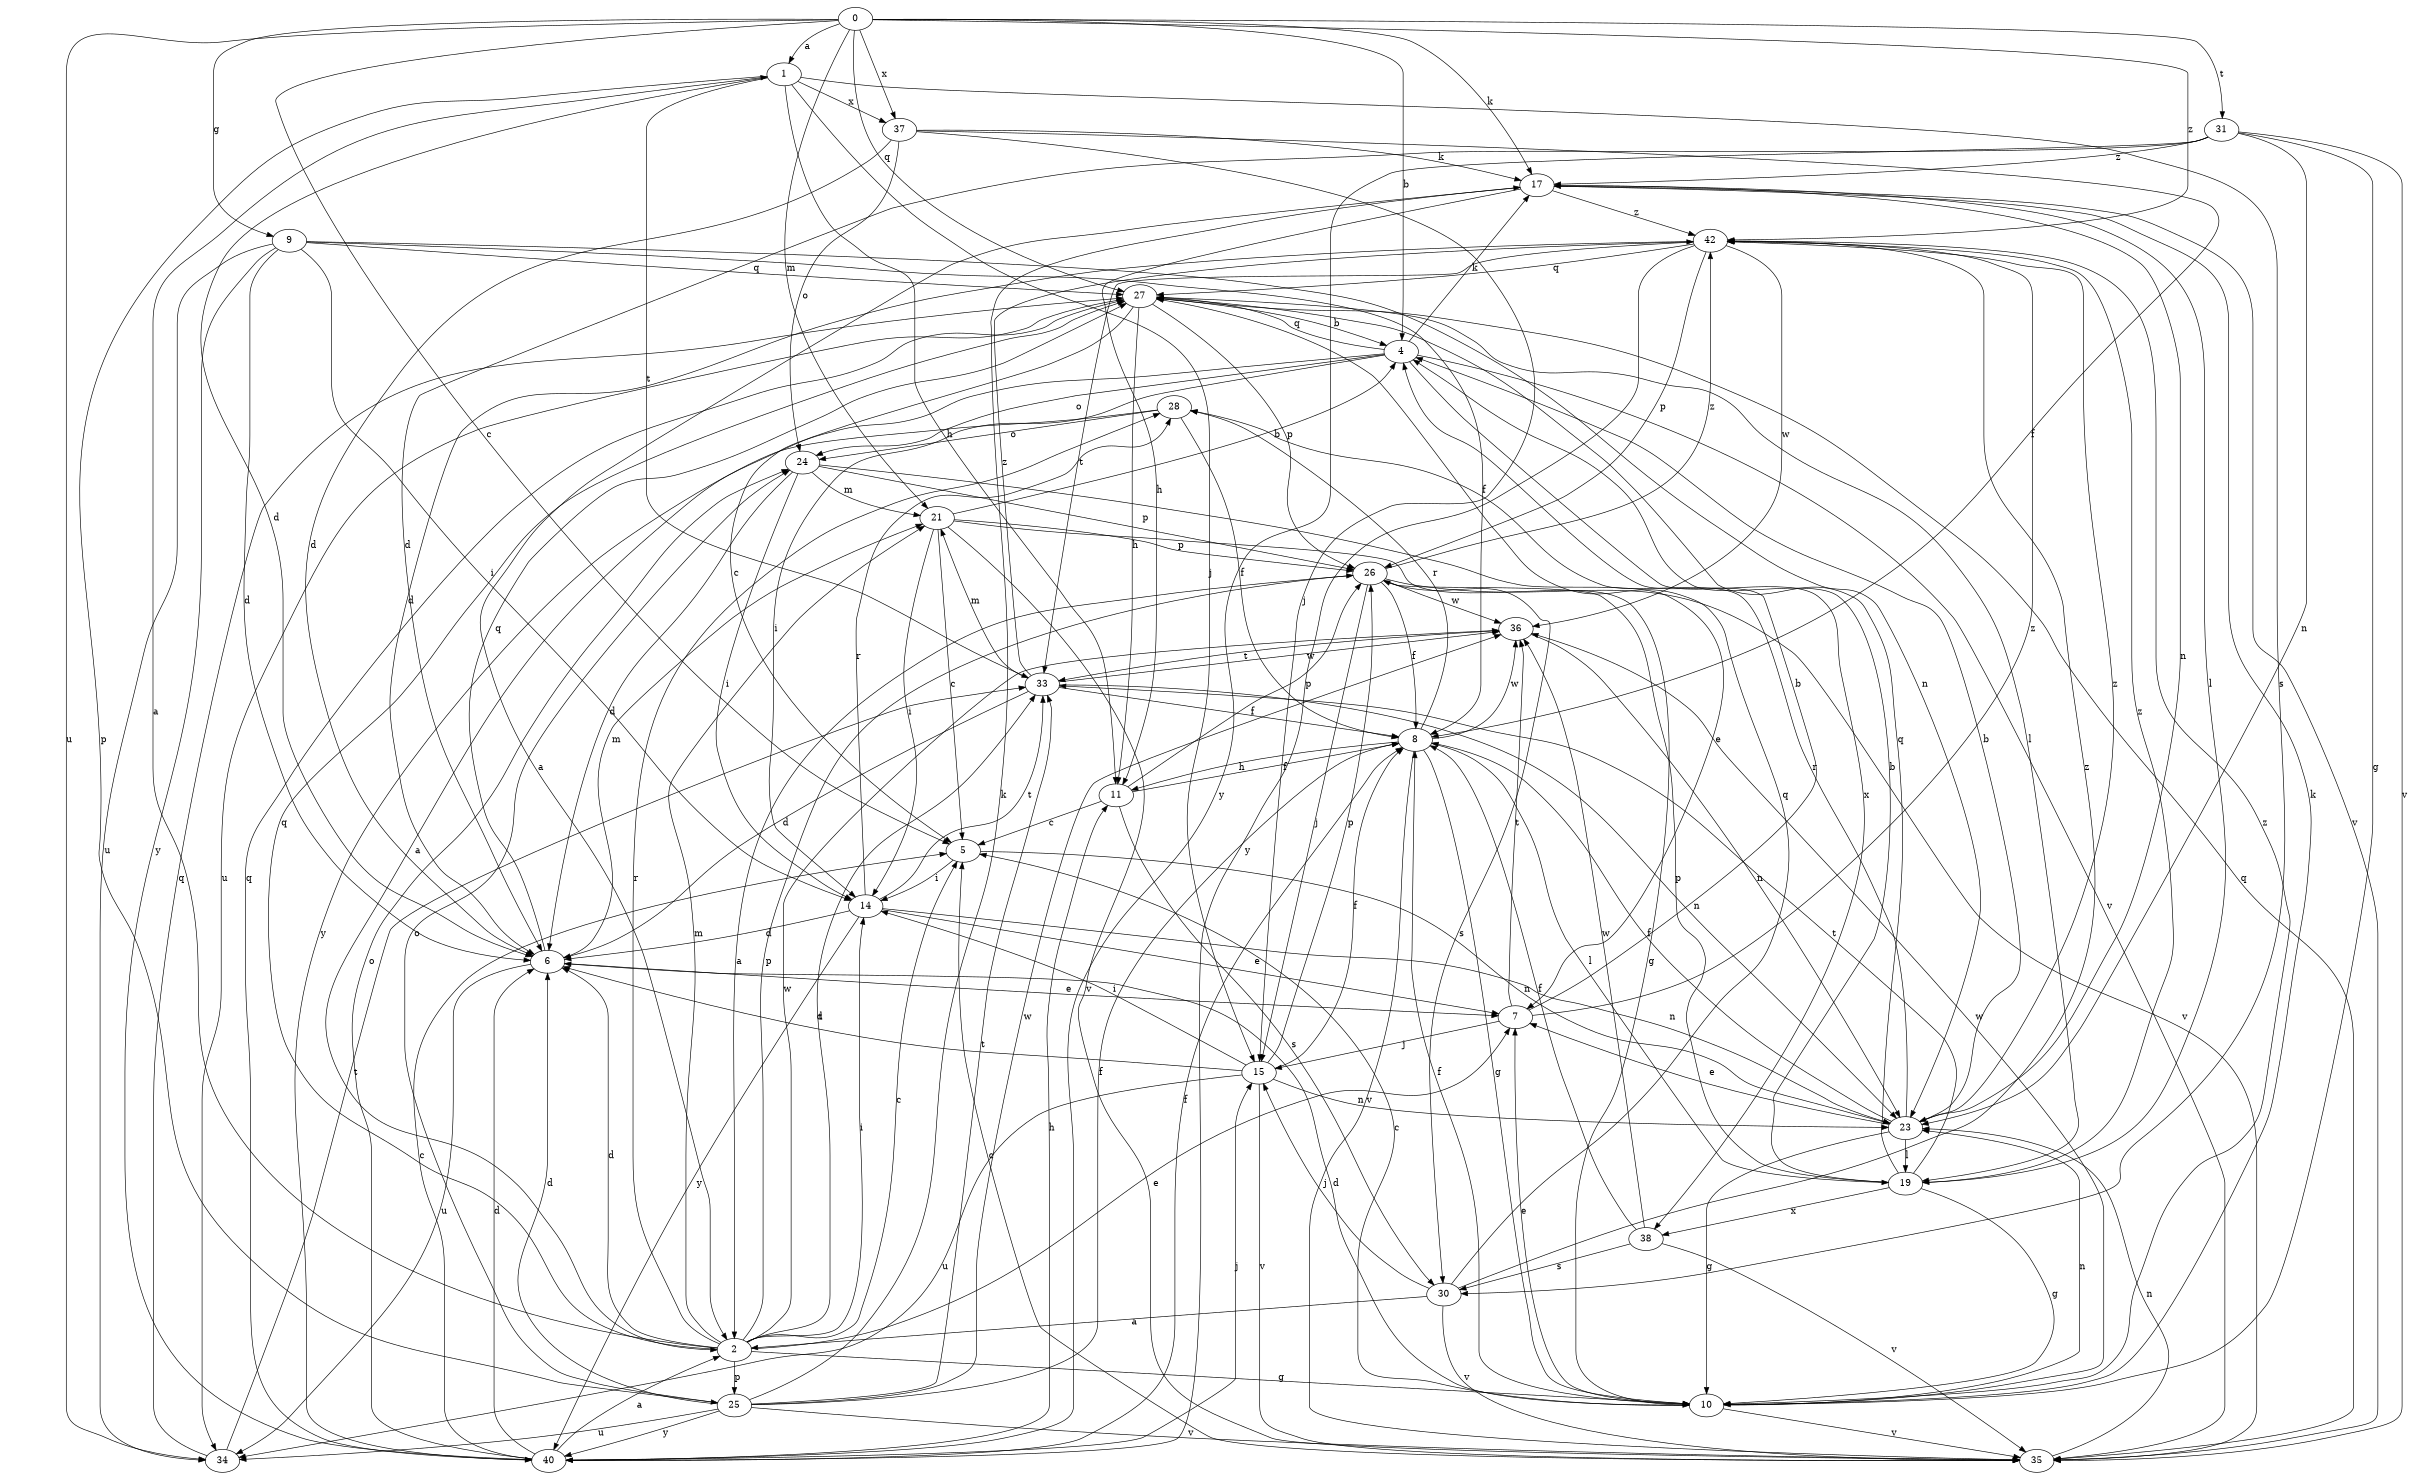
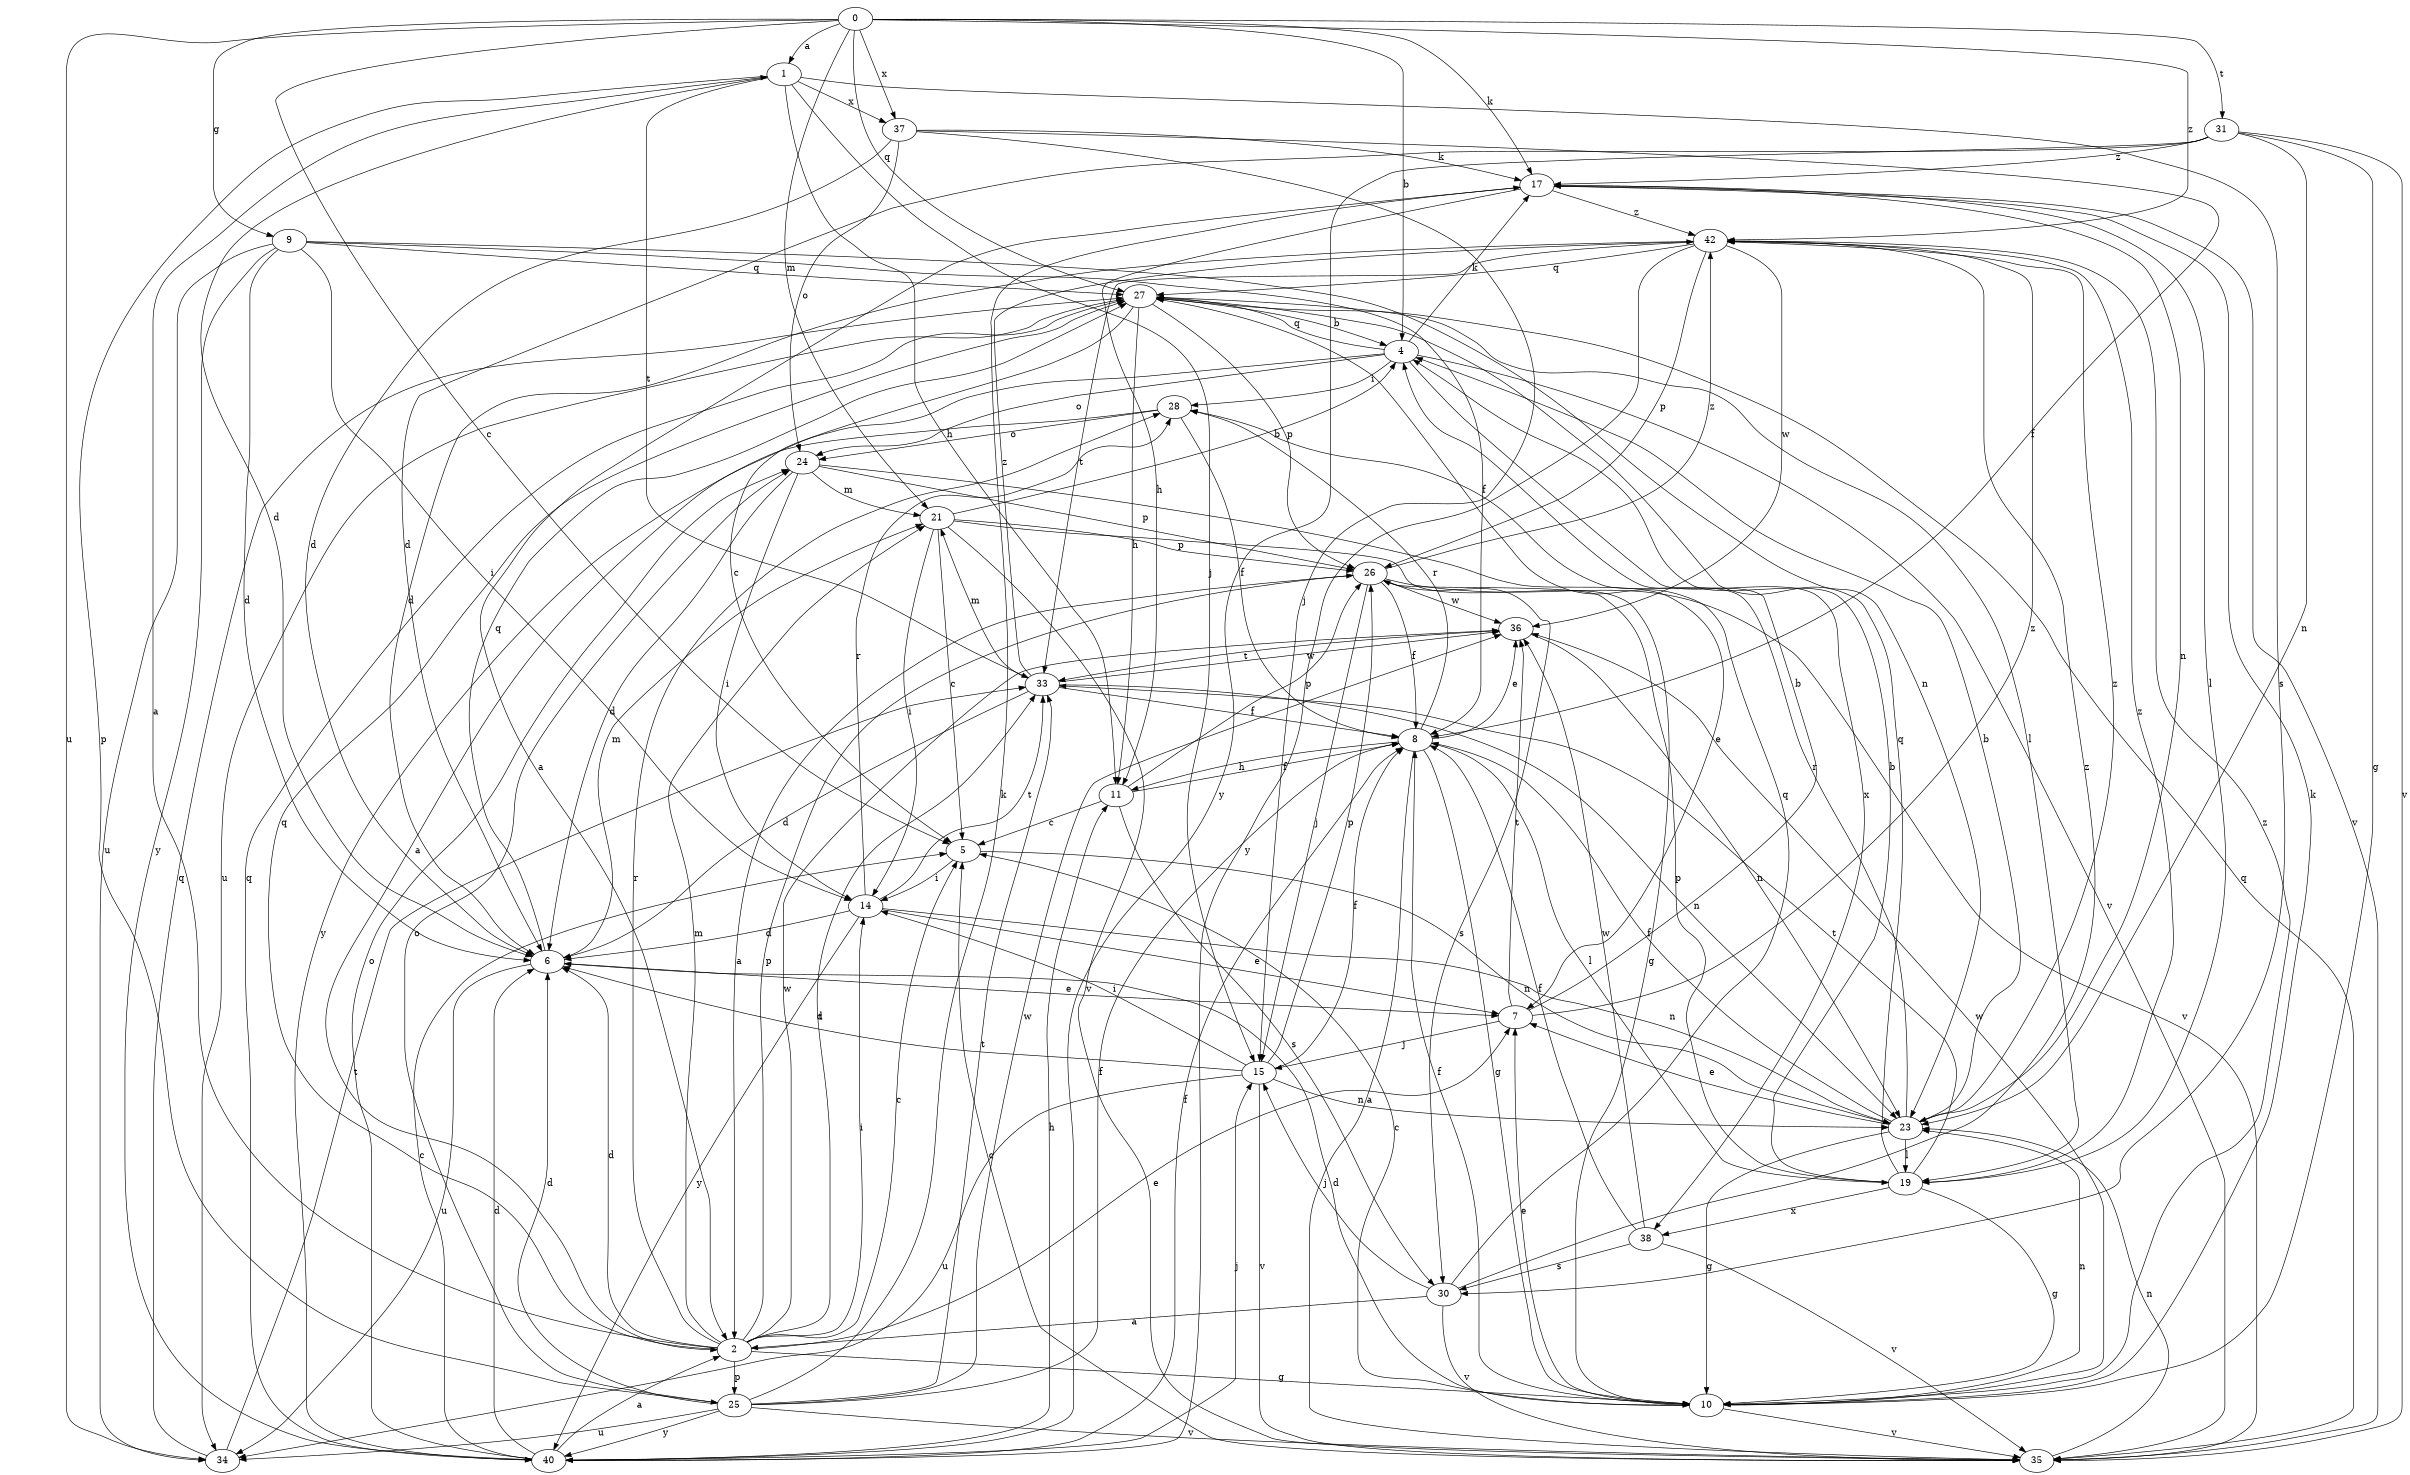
edge "4" -> "14": now "4" -> "28"
edge "8" -> "36": label "w" -> "e"
edge "8" -> "35": label "v" -> "a"
